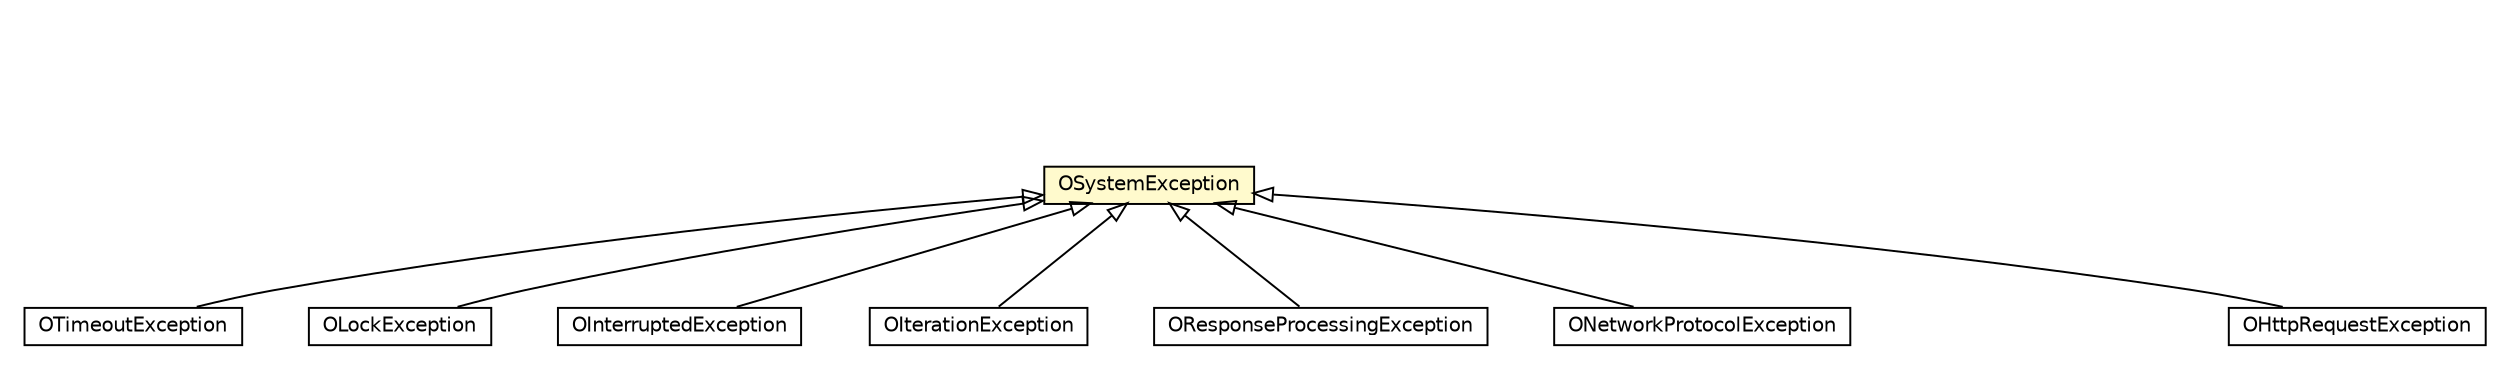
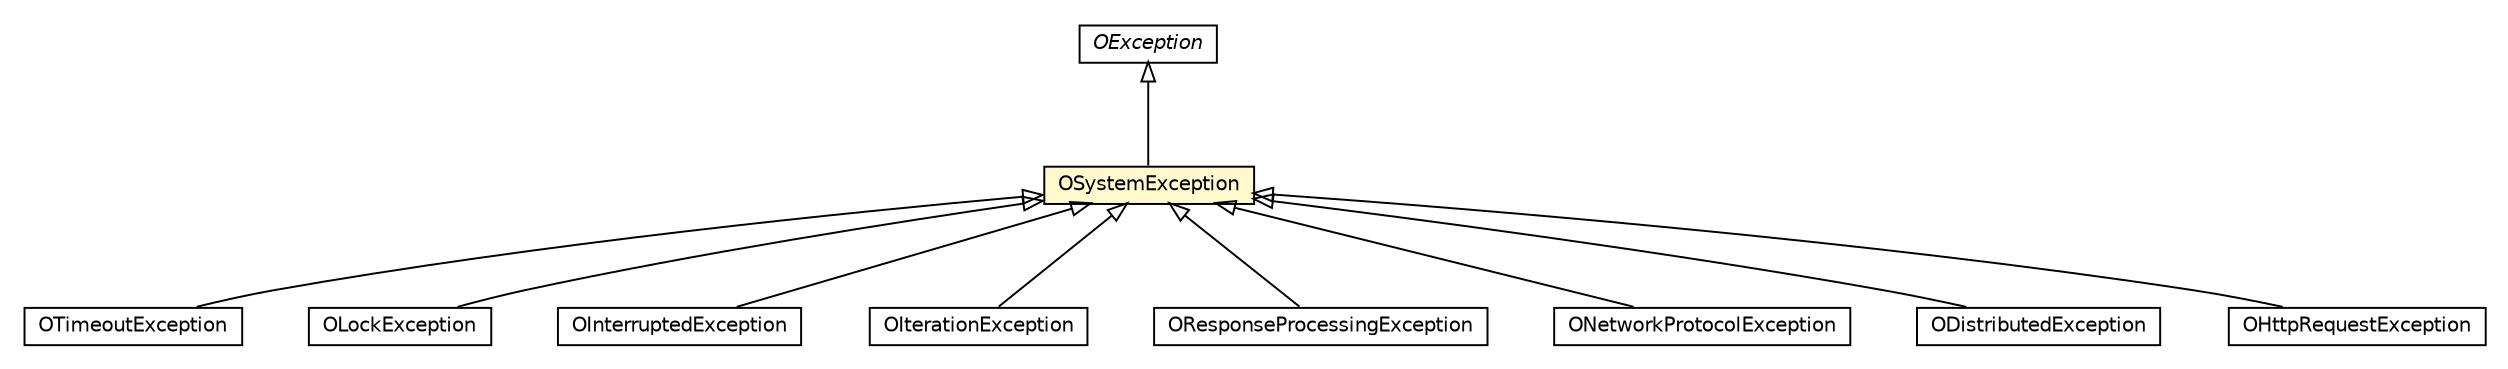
node "OException": added
node "ODistributedException": added
